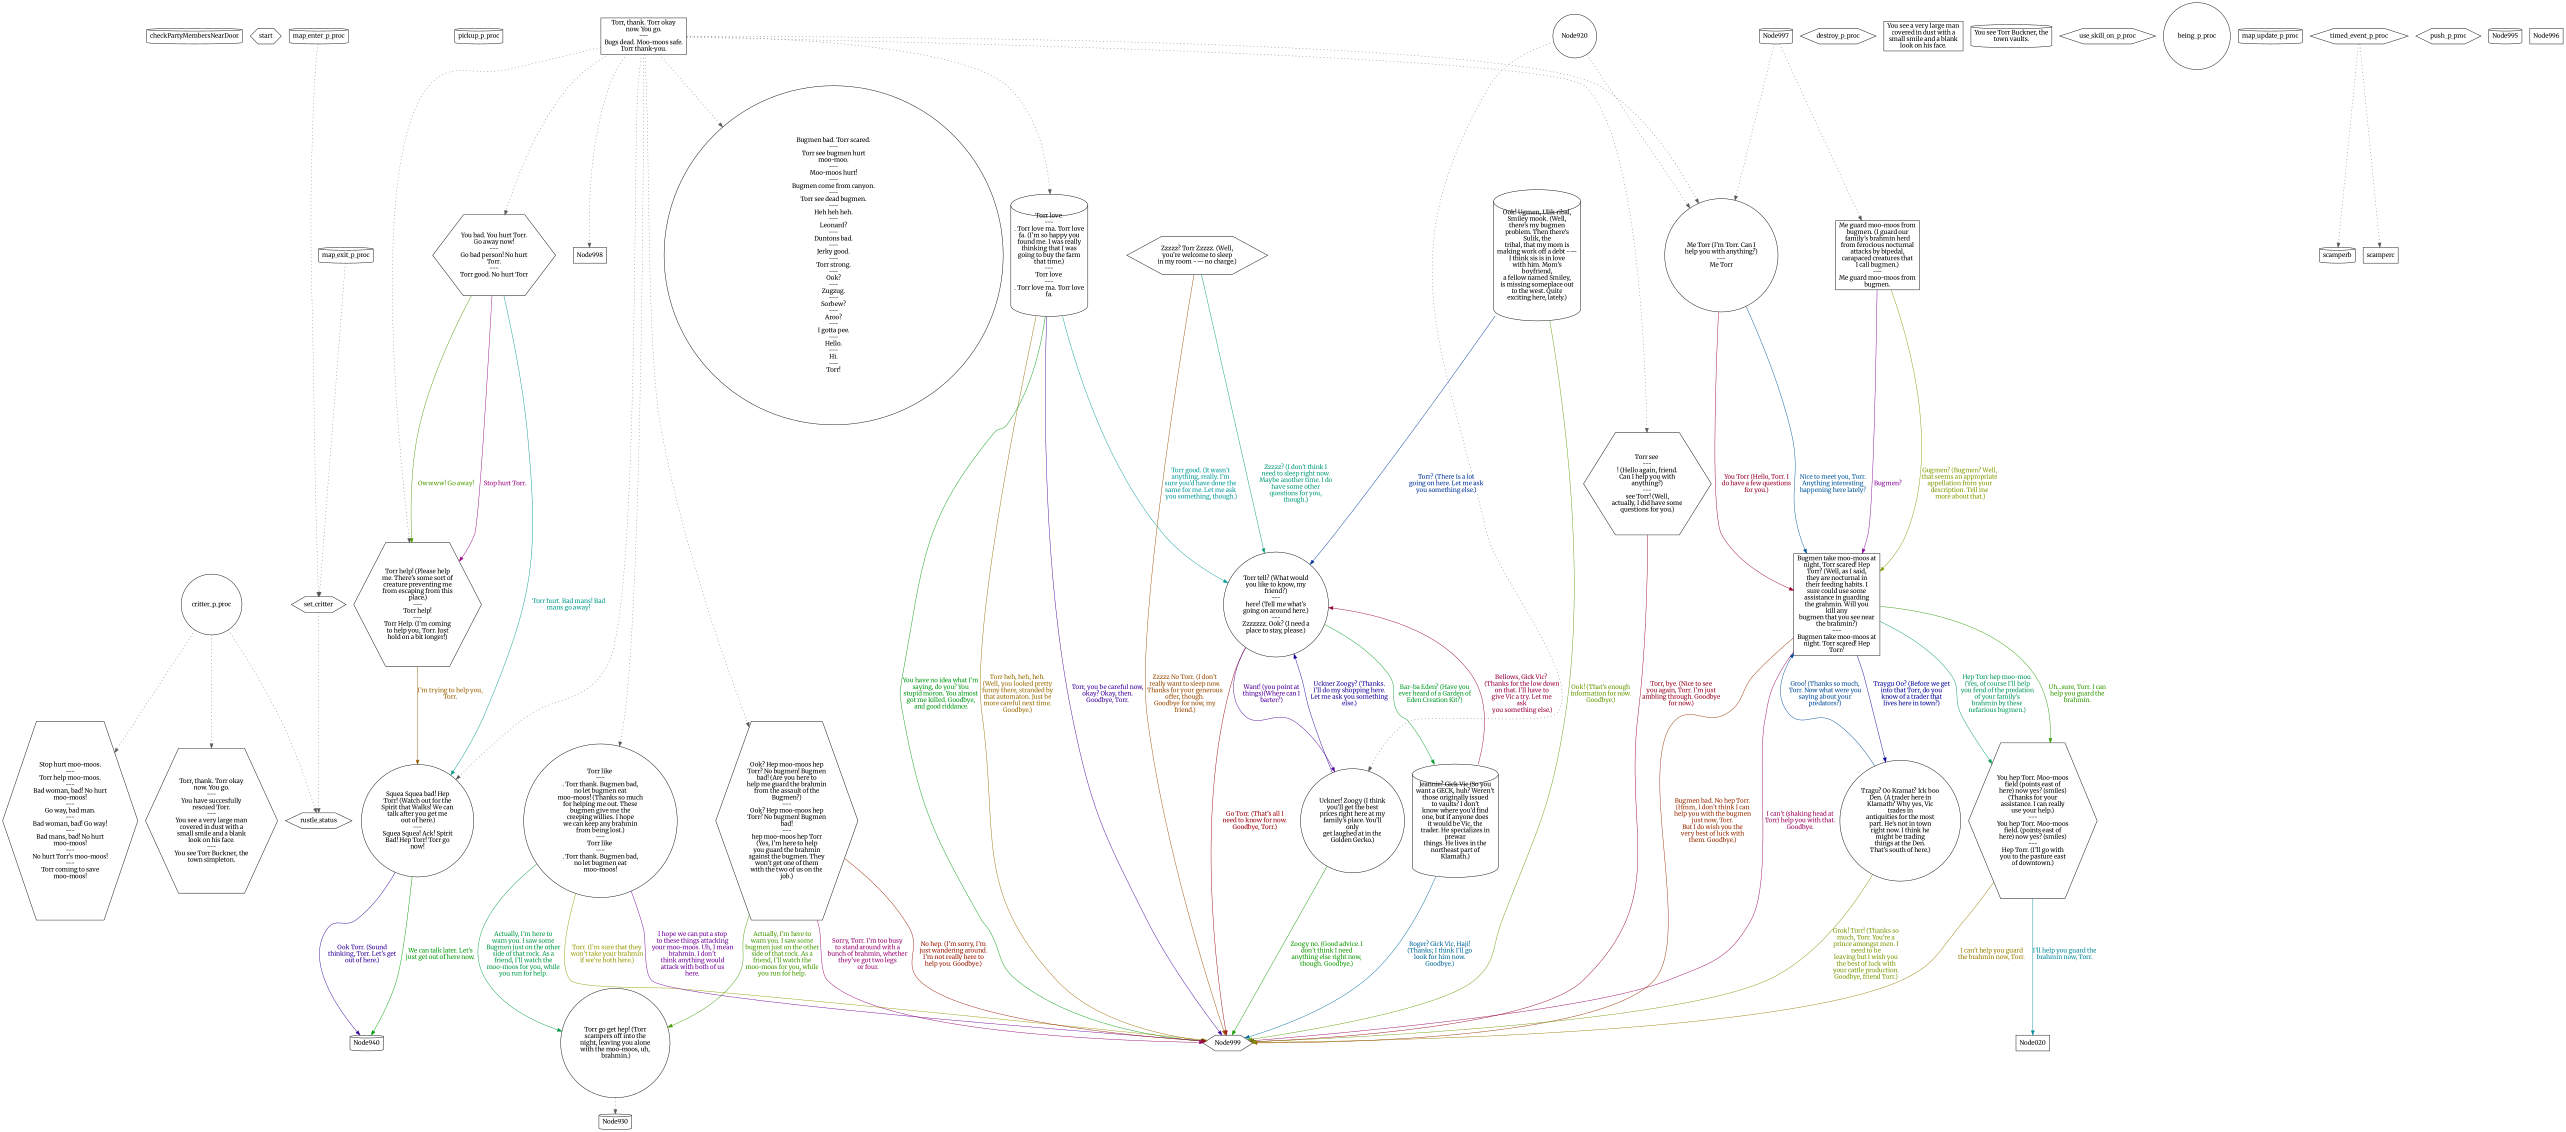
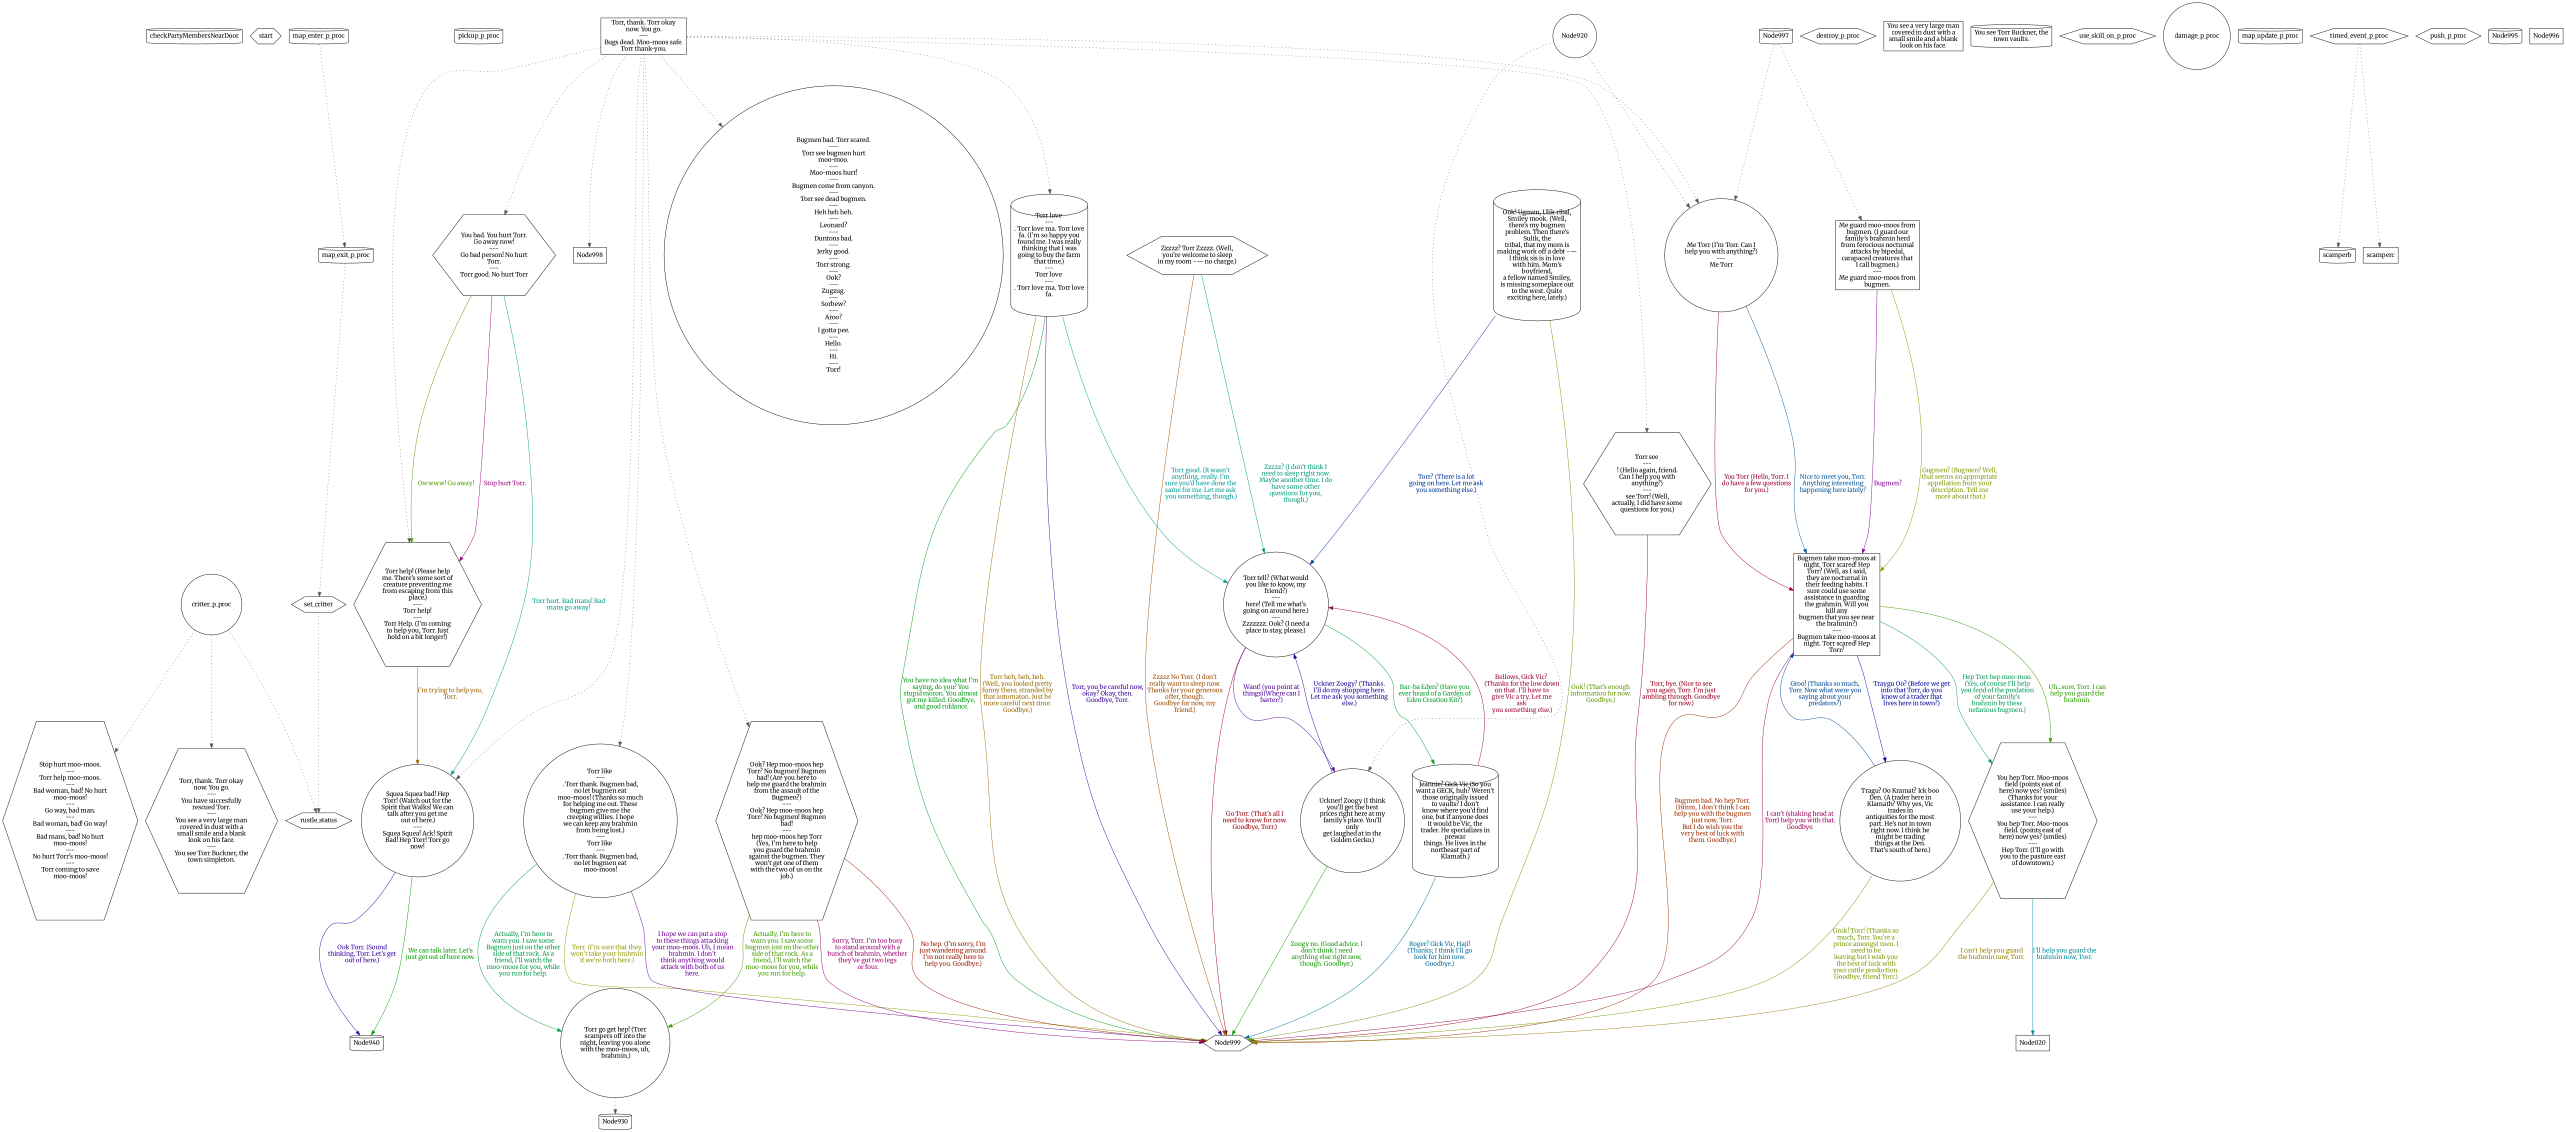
node "being_p_proc": label "being_p_proc" -> "damage_p_proc"
edge "map_enter_p_proc" -> "set_critter": now "map_enter_p_proc" -> "map_exit_p_proc"
